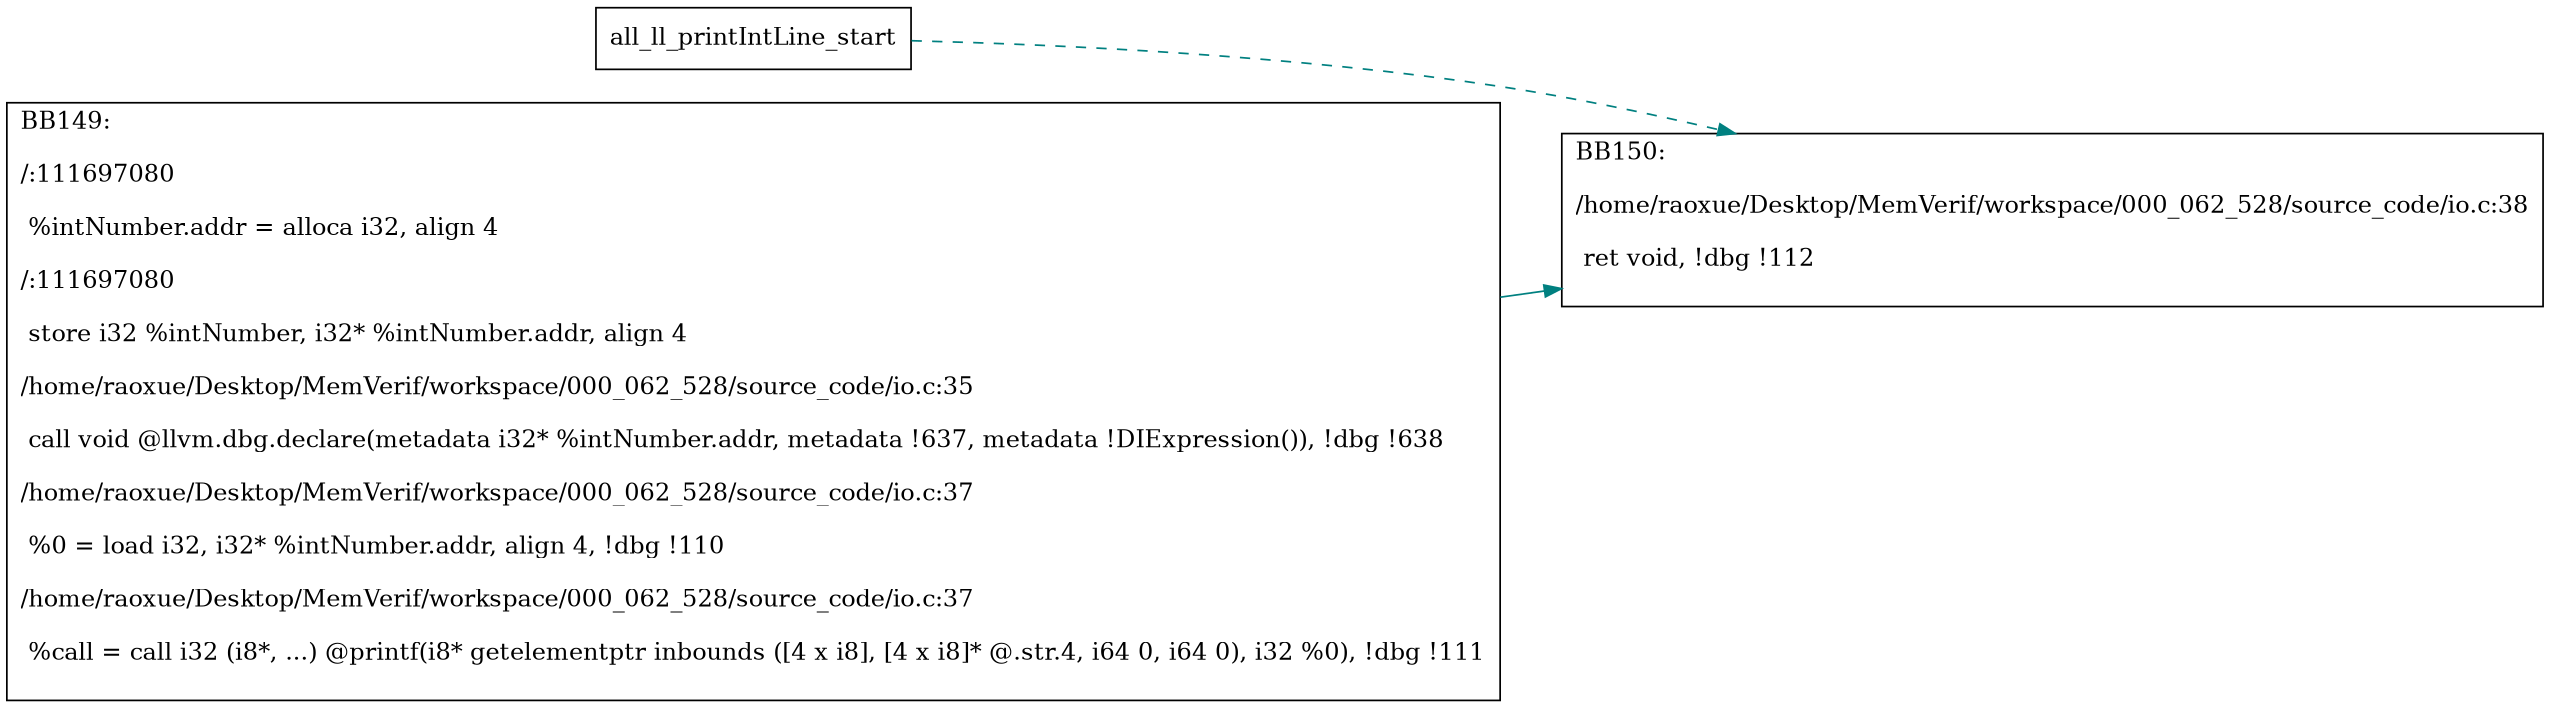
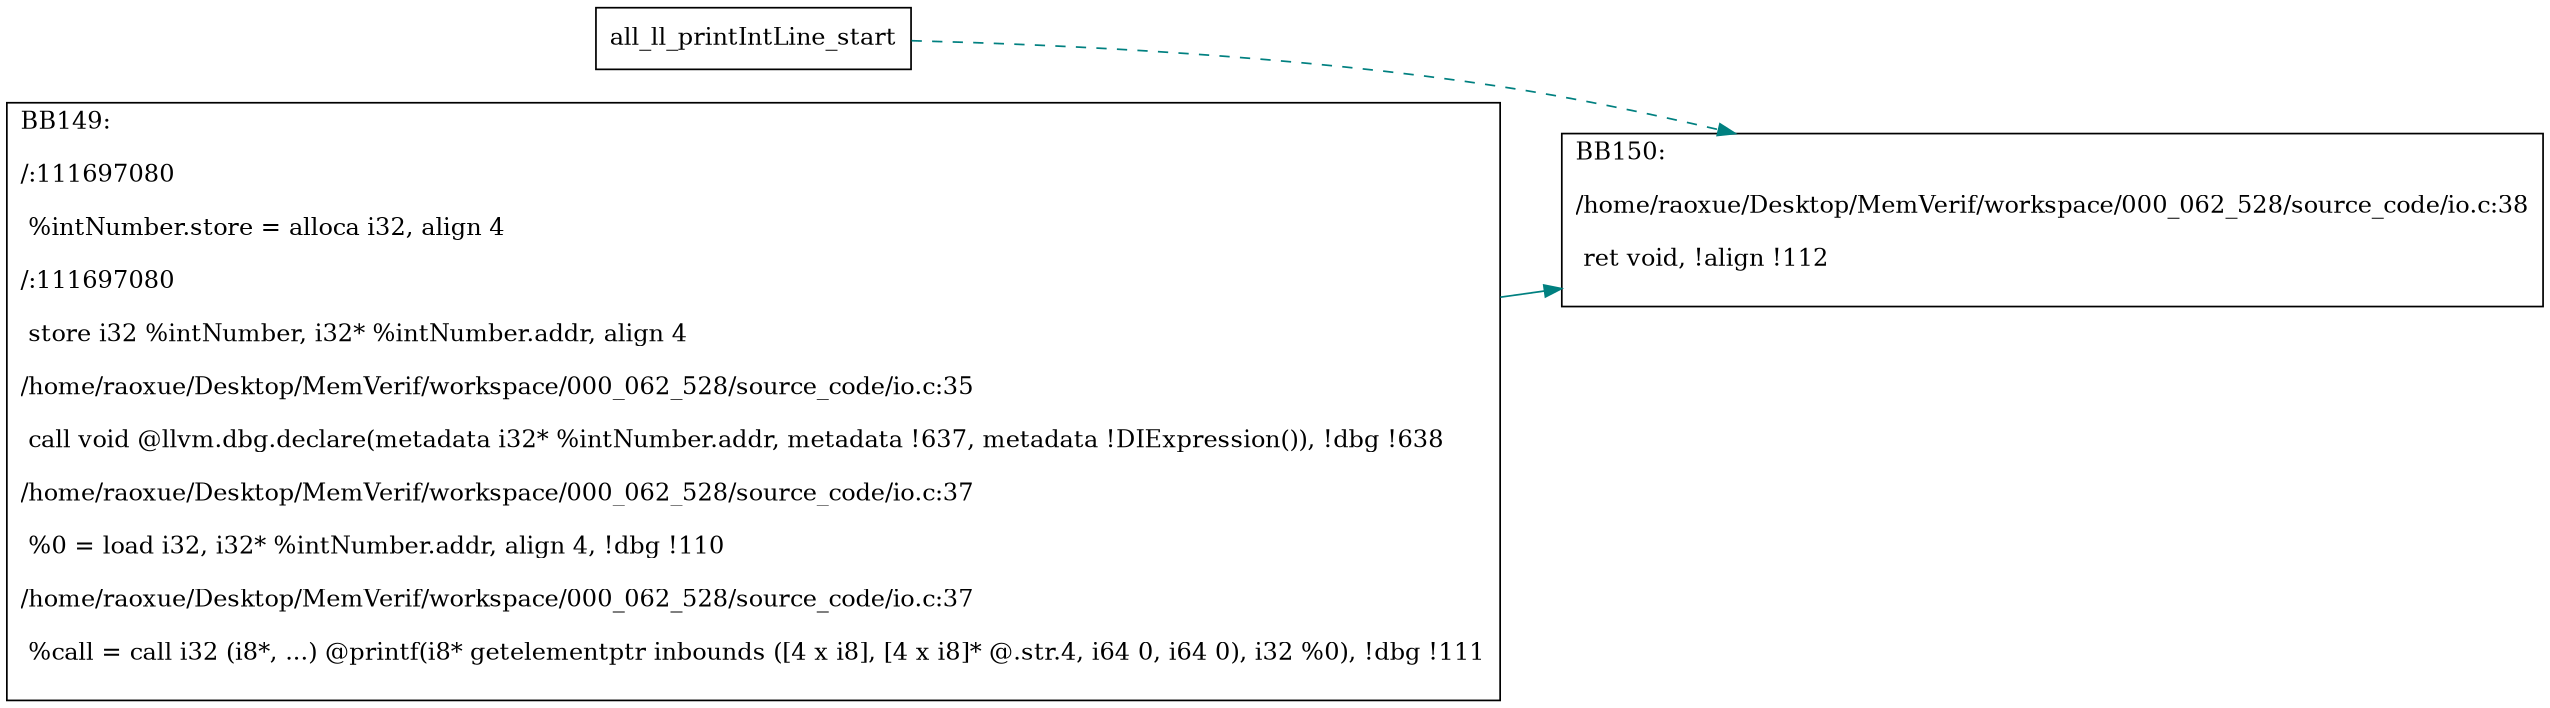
node "BB149:": text "%intNumber.addr = alloca i32, align 4" -> "%intNumber.store = alloca i32, align 4"
node "BB150:": text "ret void, !dbg !112" -> "ret void, !align !112"
